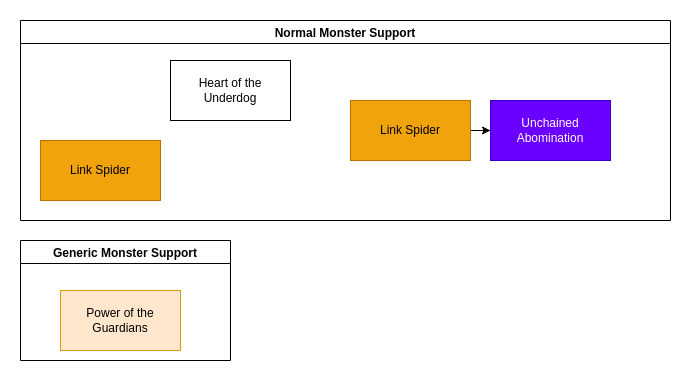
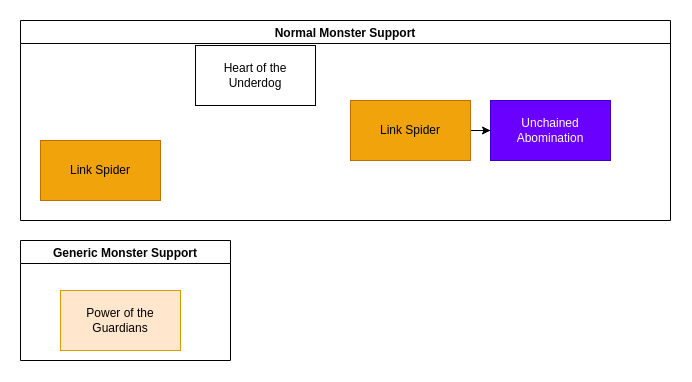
node "Heart of the Underdog": moved (231, 91) -> (256, 76)
